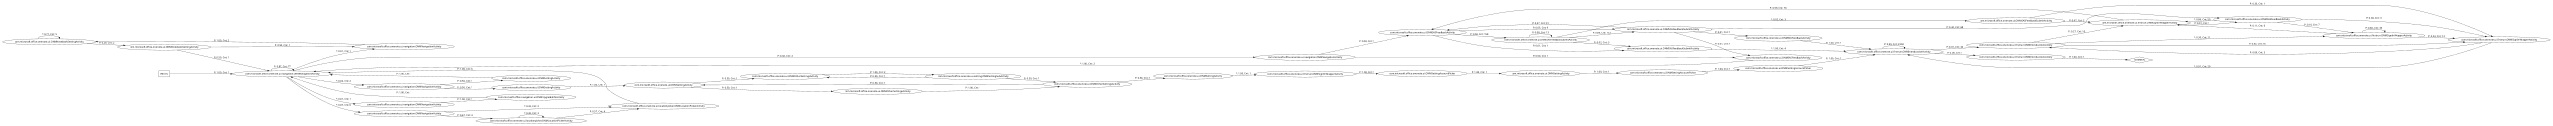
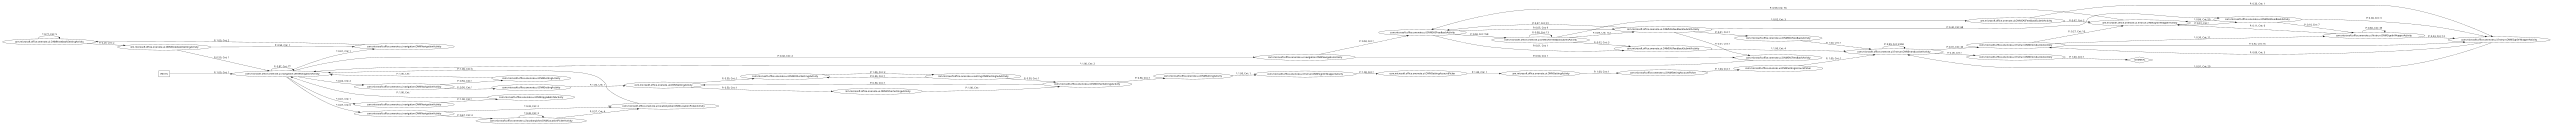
node "com.microsoft.office.navigation.ui.ONMUpgradeInfoActivity": label "com.microsoft.office.navigation.ui.ONMUpgradeInfoActivity" -> "com.microsoft.office.onenote.ui.ONMUpgradeInfoActivity"
